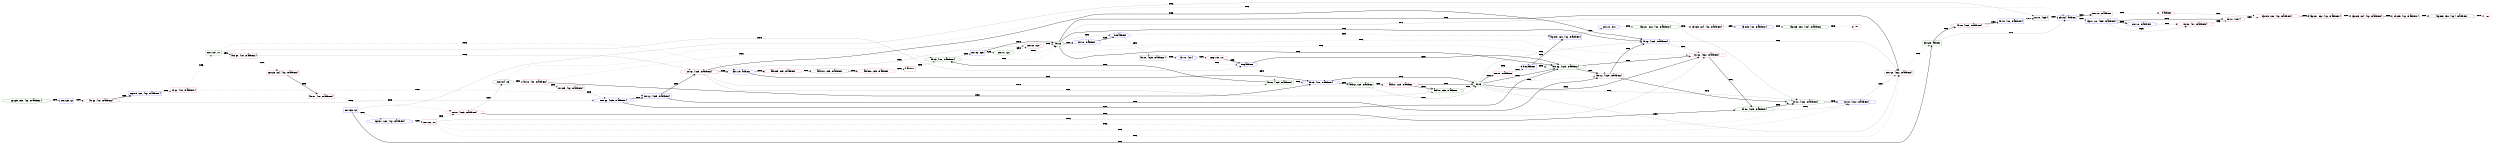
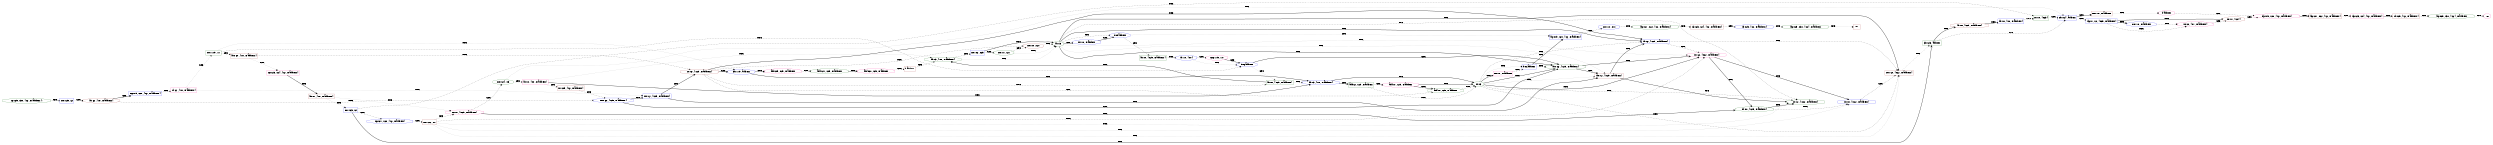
edge "str q1 , [ x22 , # address ]" -> "str x0 , [ x22 , # address ]": now "str q2 , [ x22 , # address ]" -> "str x0 , [ x22 , # address ]"
edge "ldr x1 , [ x0 , # address ]" -> "mov x23 , x2": added, label "CFG"
